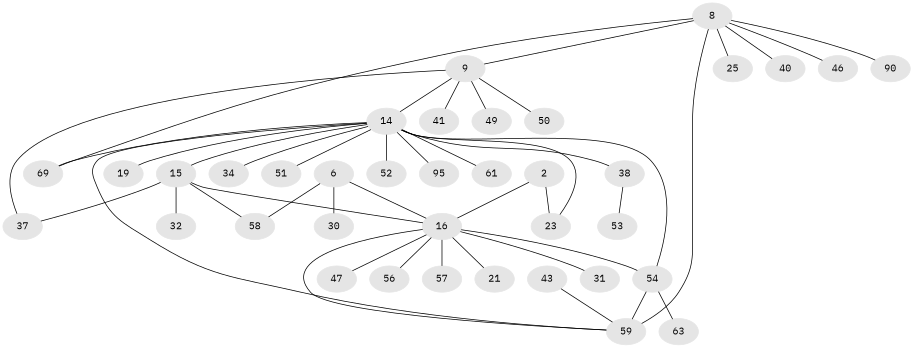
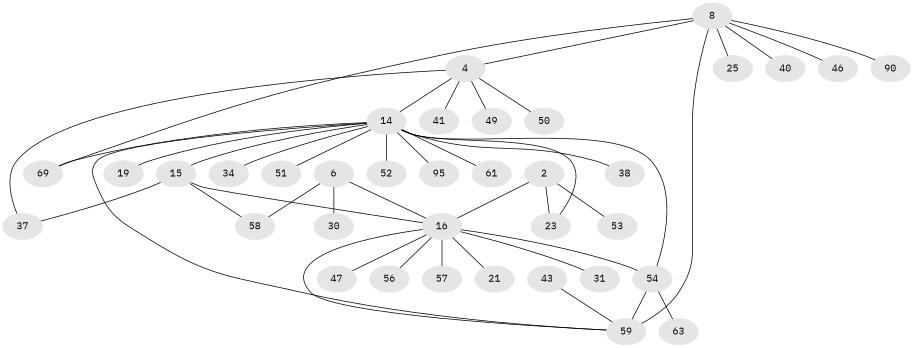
node "9": label "9" -> "4"
edge "38" -- "53": now "2" -- "53"
node "32": removed
